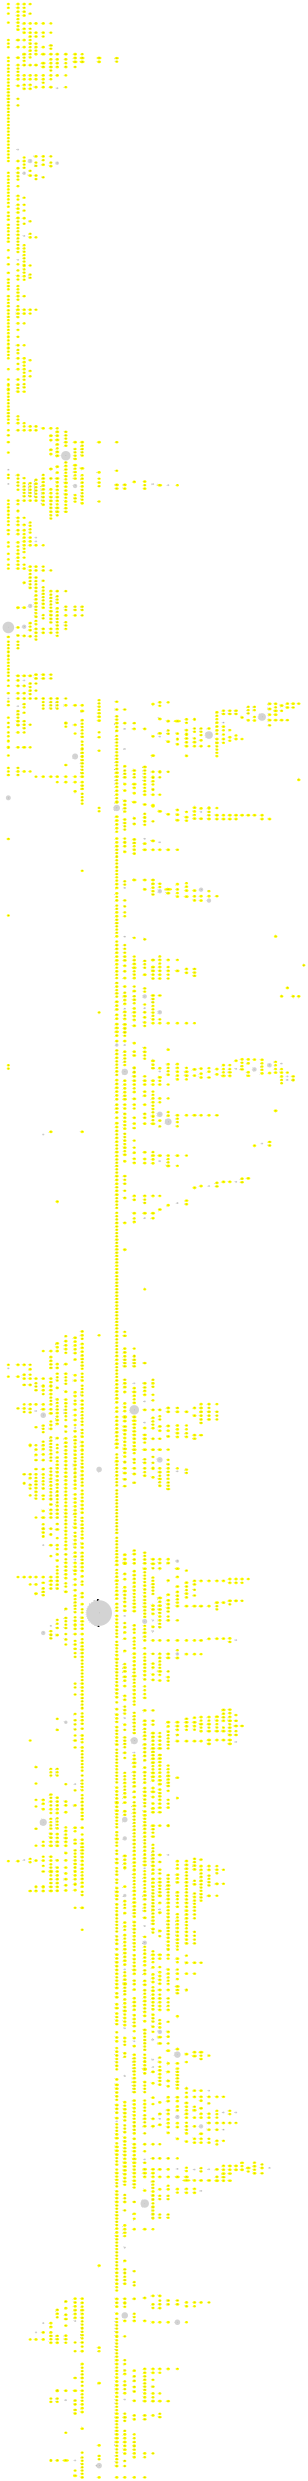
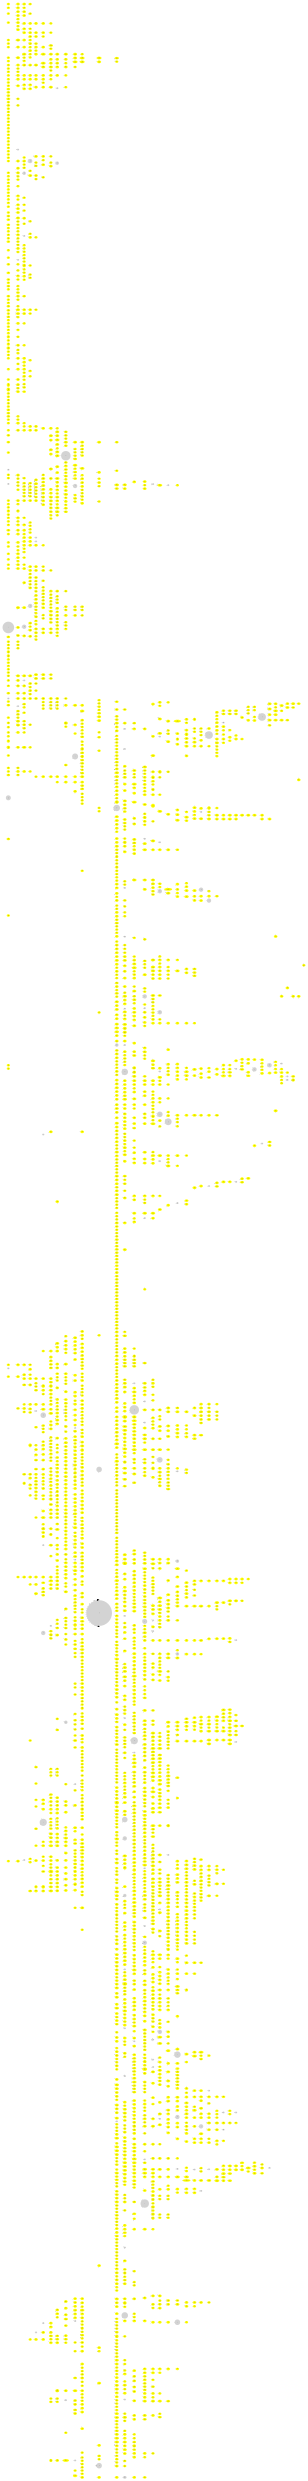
node "3349 R06934 -.-.-.-": fillcolor yellow -> lightgrey
